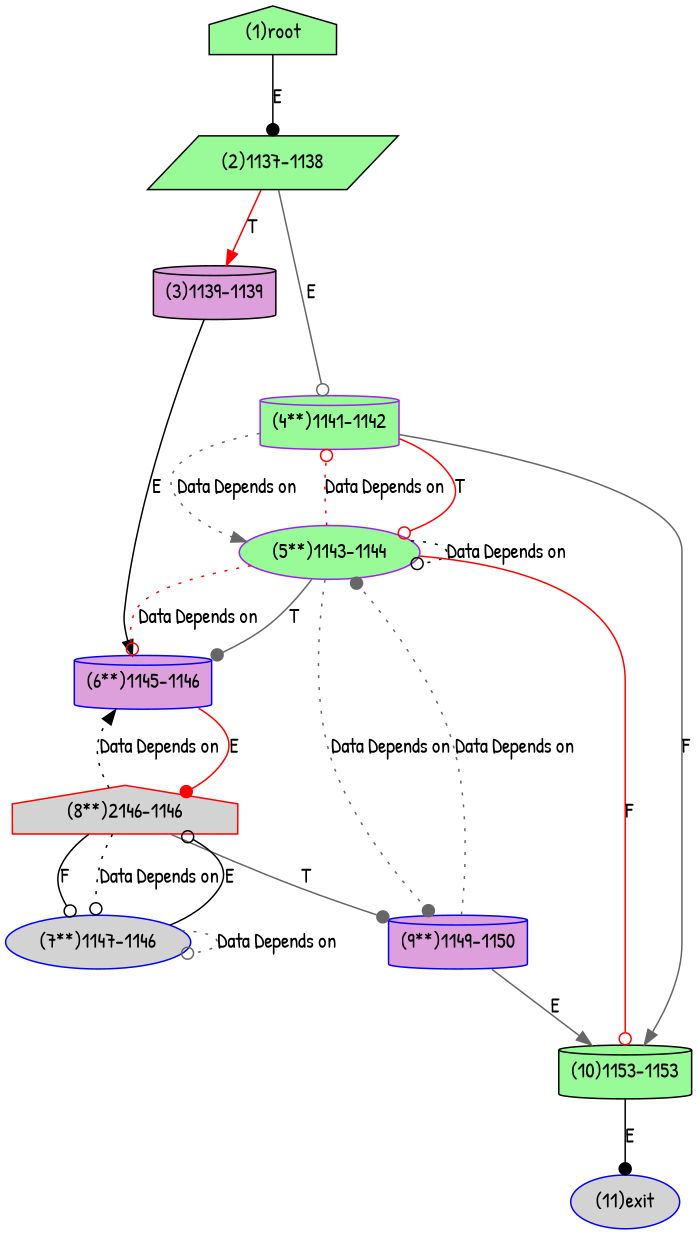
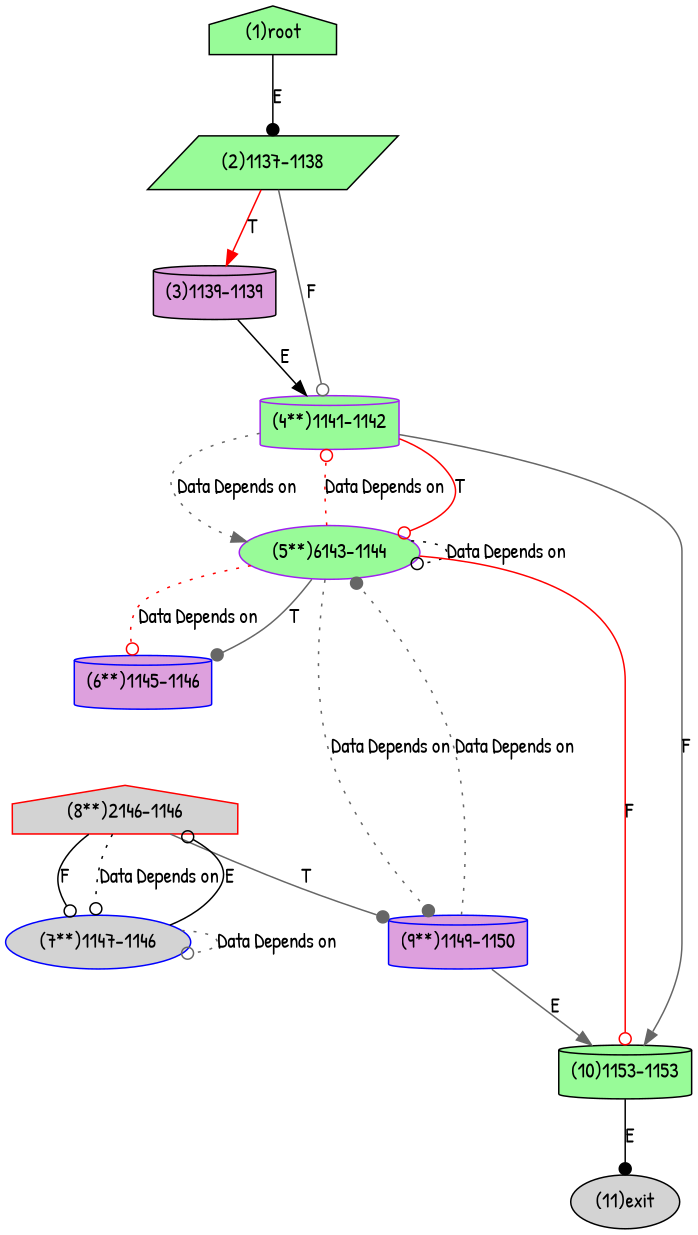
edge "(2)1137-1138" -> "(4**)1141-1142": label "E" -> "F"
edge "(3)1139-1139" -> "(6**)1145-1146": now "(3)1139-1139" -> "(4**)1141-1142"
node "(5**)1143-1144": label "(5**)1143-1144" -> "(5**)6143-1144"
edge "(6**)1145-1146" -> "(8**)2146-1146": removed, label "E"
edge "(8**)2146-1146" -> "(6**)1145-1146": removed, label "Data Depends on"
node "(11)exit": color blue -> black
